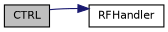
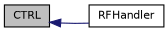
edge "CTRL" -> "RFHandler": reversed
